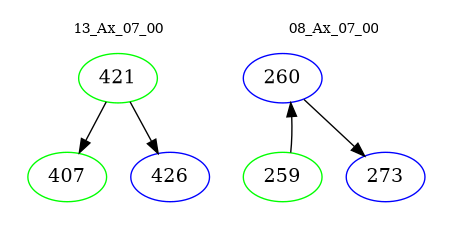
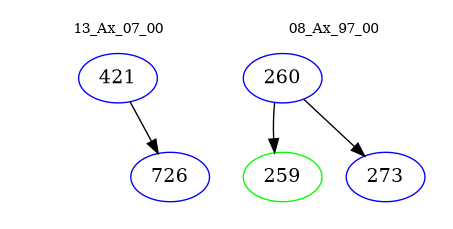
cluster "08_Ax_07_00": label "08_Ax_07_00" -> "08_Ax_97_00"
node "421": color green -> blue
edge "259" -> "260": reversed
node "407": removed
node "426": label "426" -> "726"
